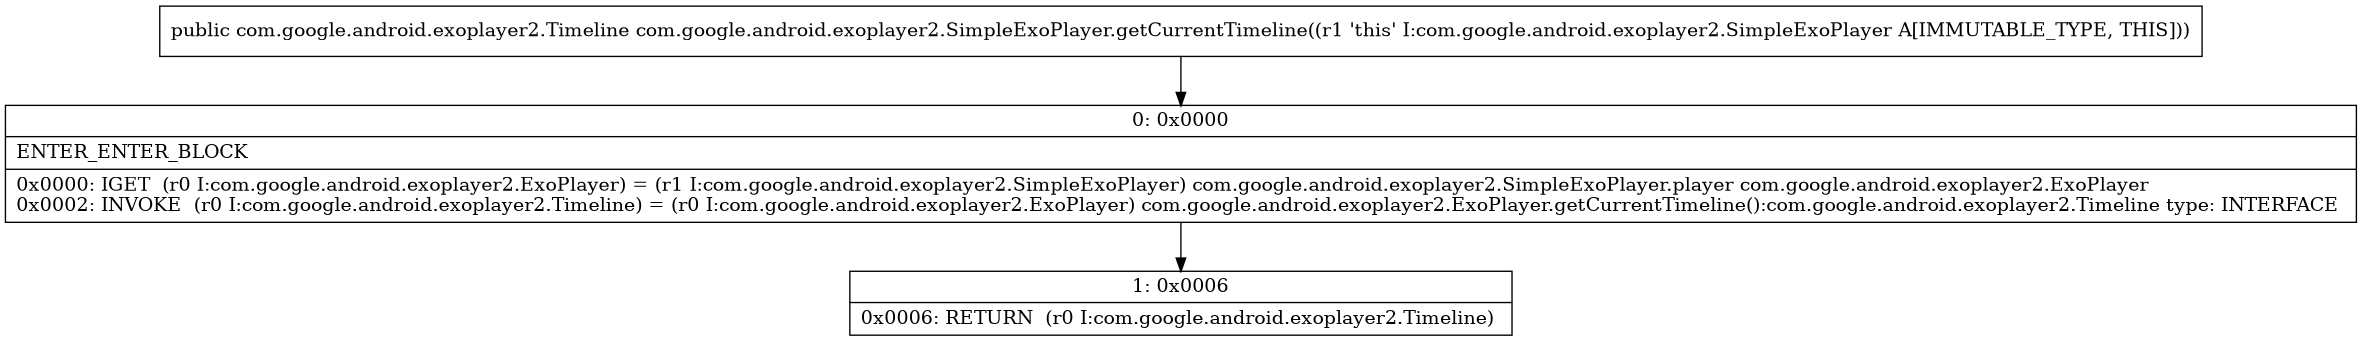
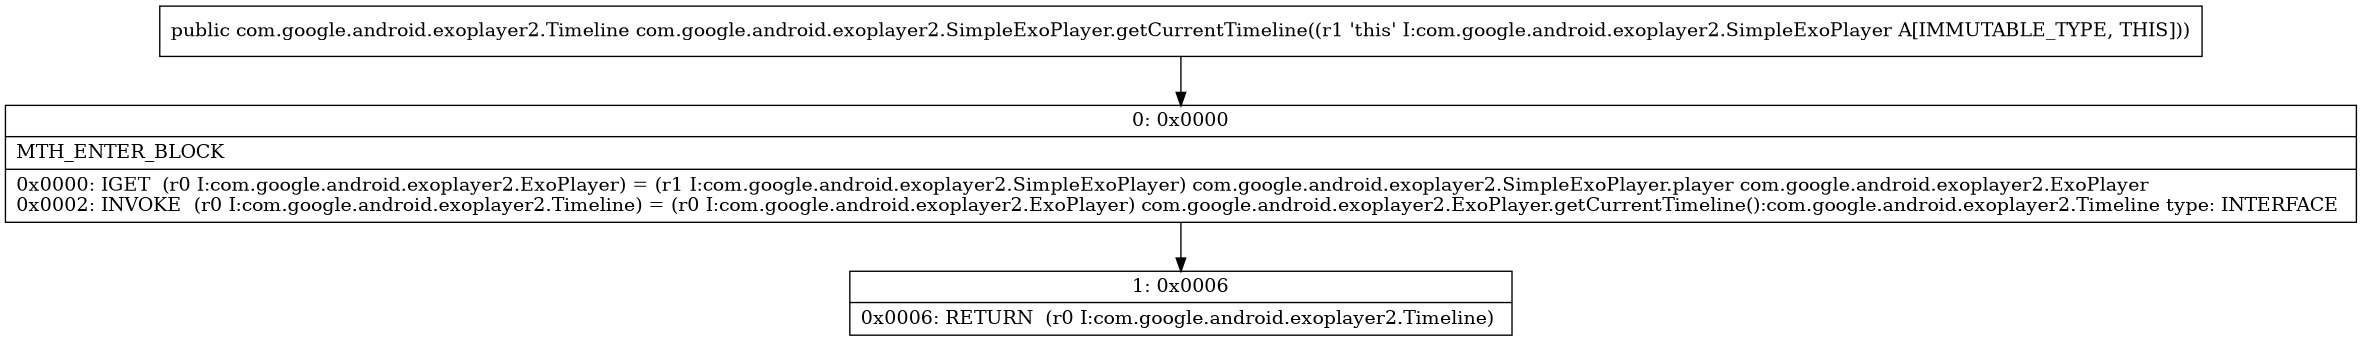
node "0: 0x0000": text "ENTER_ENTER_BLOCK" -> "MTH_ENTER_BLOCK"
